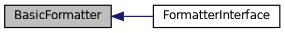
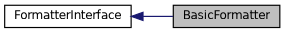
edge "FormatterInterface" -> "BasicFormatter": reversed
